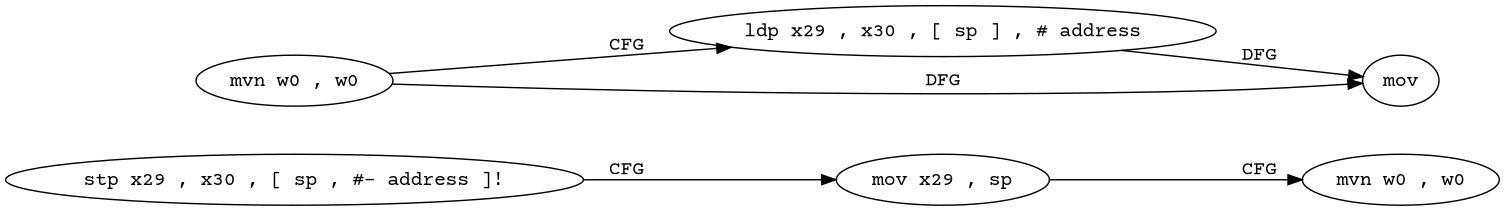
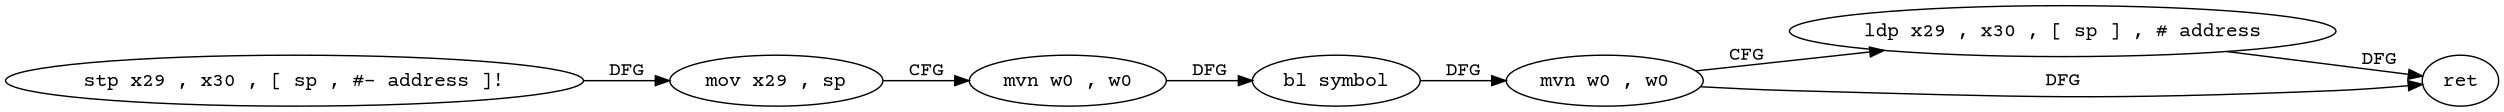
node "bl symbol": added
node "mov": label "mov" -> "ret"
edge "stp x29 , x30 , [ sp , #- address ]!" -> "mov x29 , sp": label "CFG" -> "DFG"
